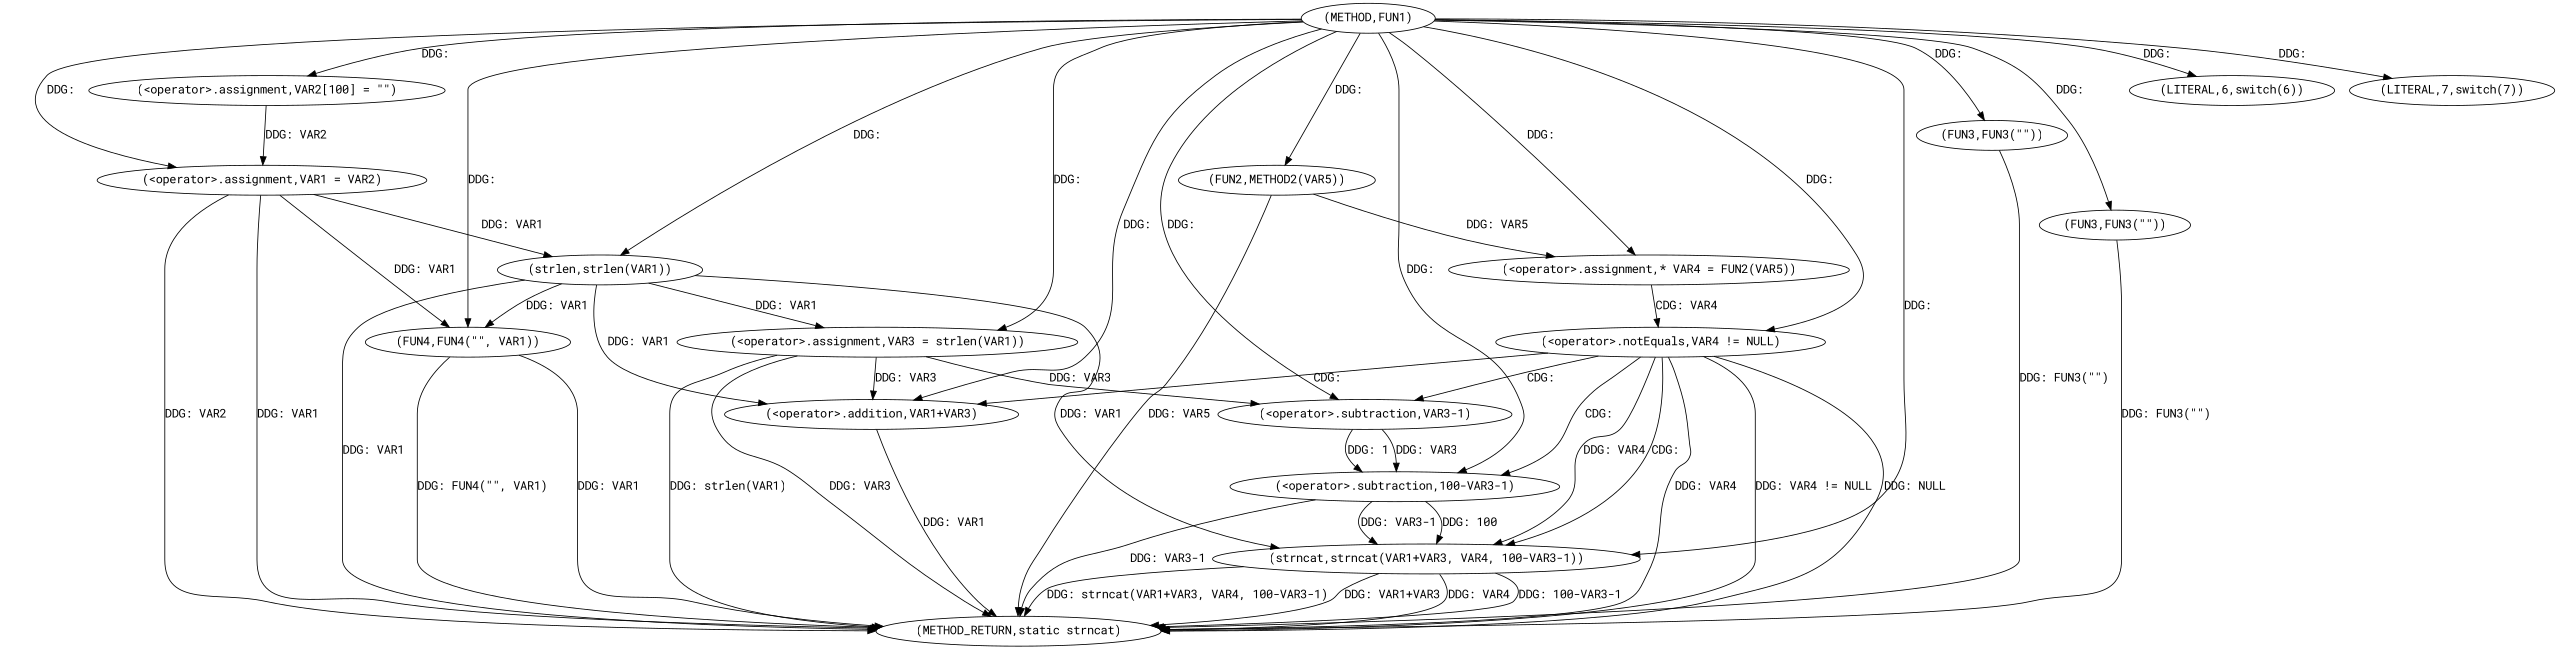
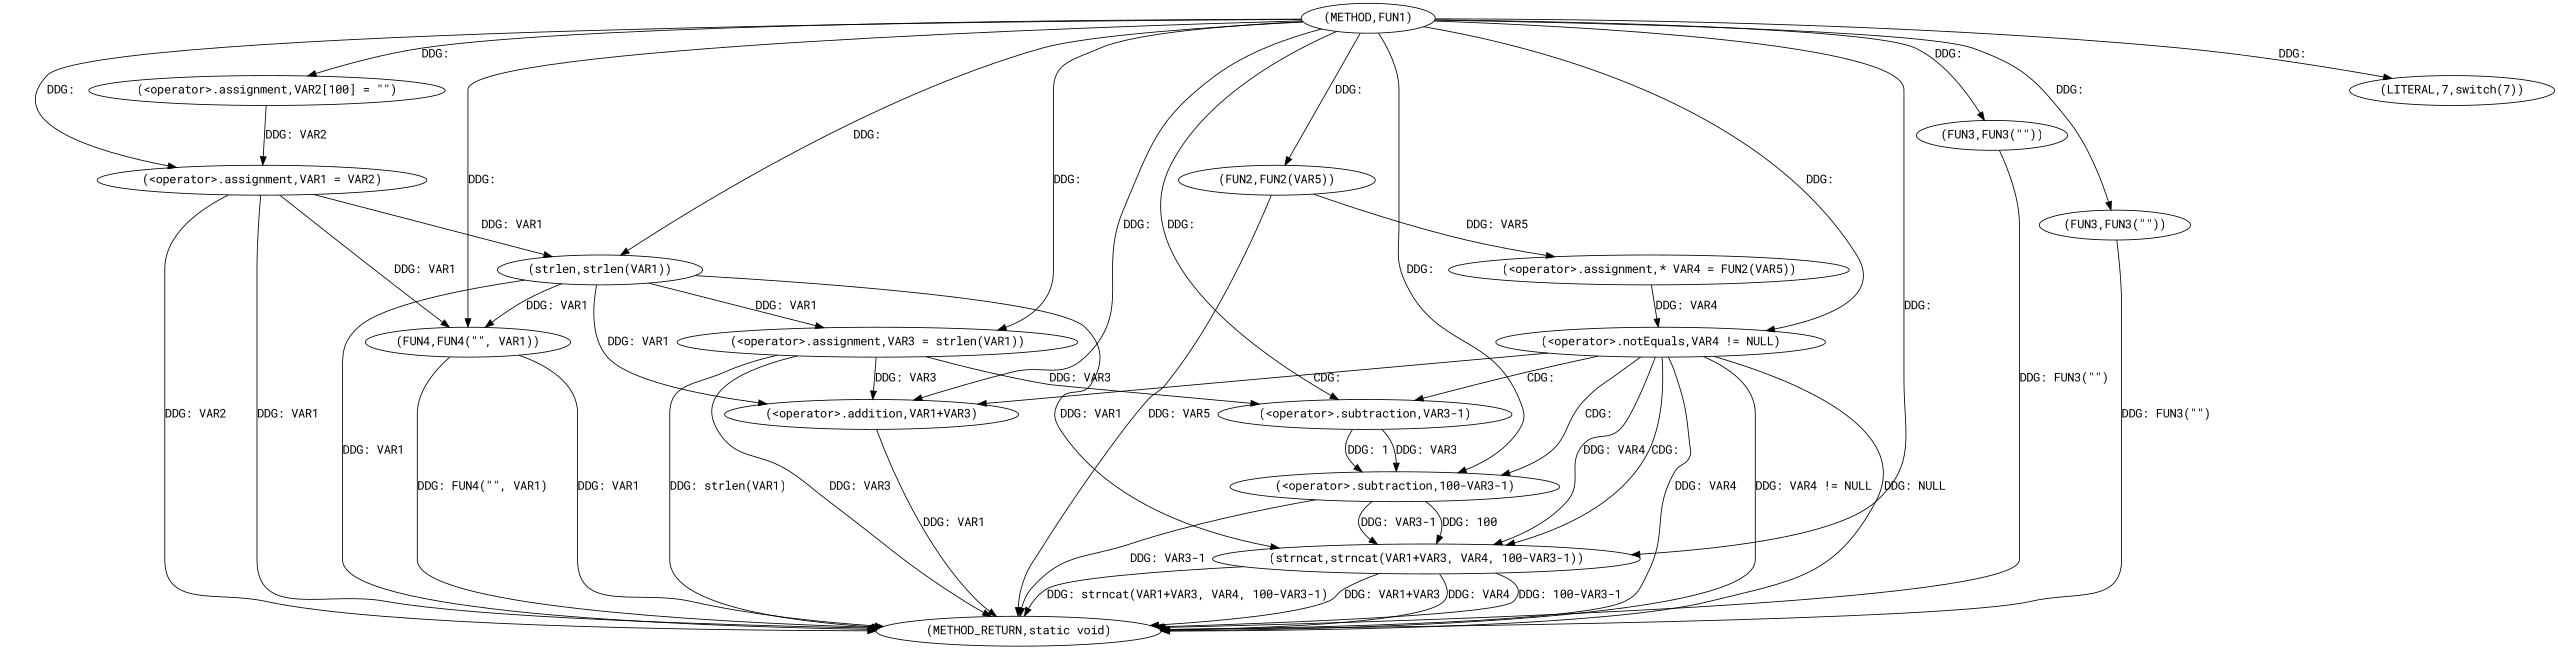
node "(LITERAL,6,switch(6))": removed
edge "(METHOD,FUN1)" -> "(<operator>.assignment,* VAR4 = FUN2(VAR5))": removed, label "DDG:"
node "(FUN2,METHOD2(VAR5))": label "(FUN2,METHOD2(VAR5))" -> "(FUN2,FUN2(VAR5))"
edge "(<operator>.assignment,* VAR4 = FUN2(VAR5))" -> "(<operator>.notEquals,VAR4 != NULL)": label "CDG: VAR4" -> "DDG: VAR4"
node "(METHOD_RETURN,static strncat)": label "(METHOD_RETURN,static strncat)" -> "(METHOD_RETURN,static void)"
